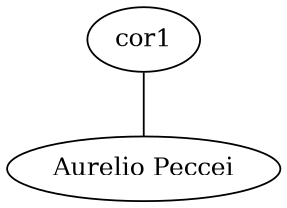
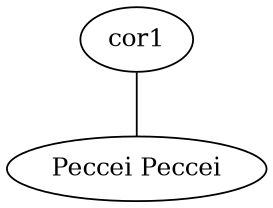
node "Aurelio Peccei": label "Aurelio Peccei" -> "Peccei Peccei"
